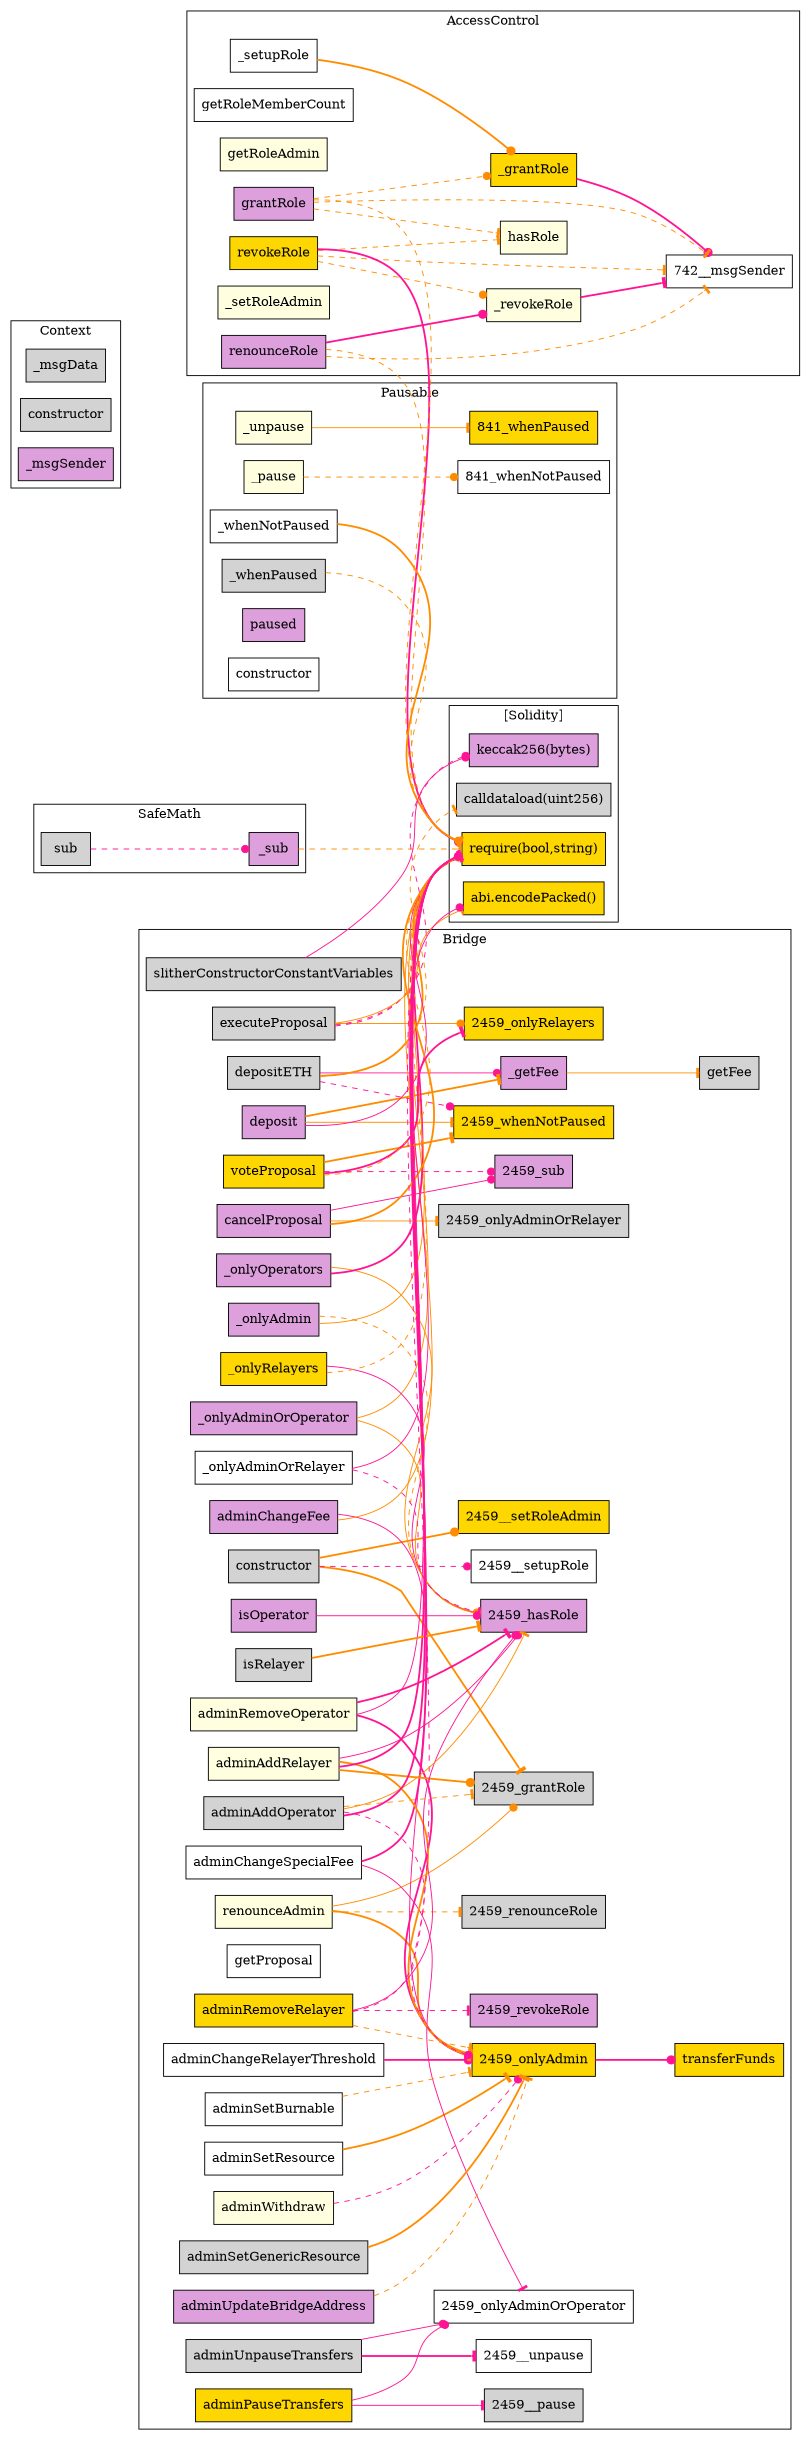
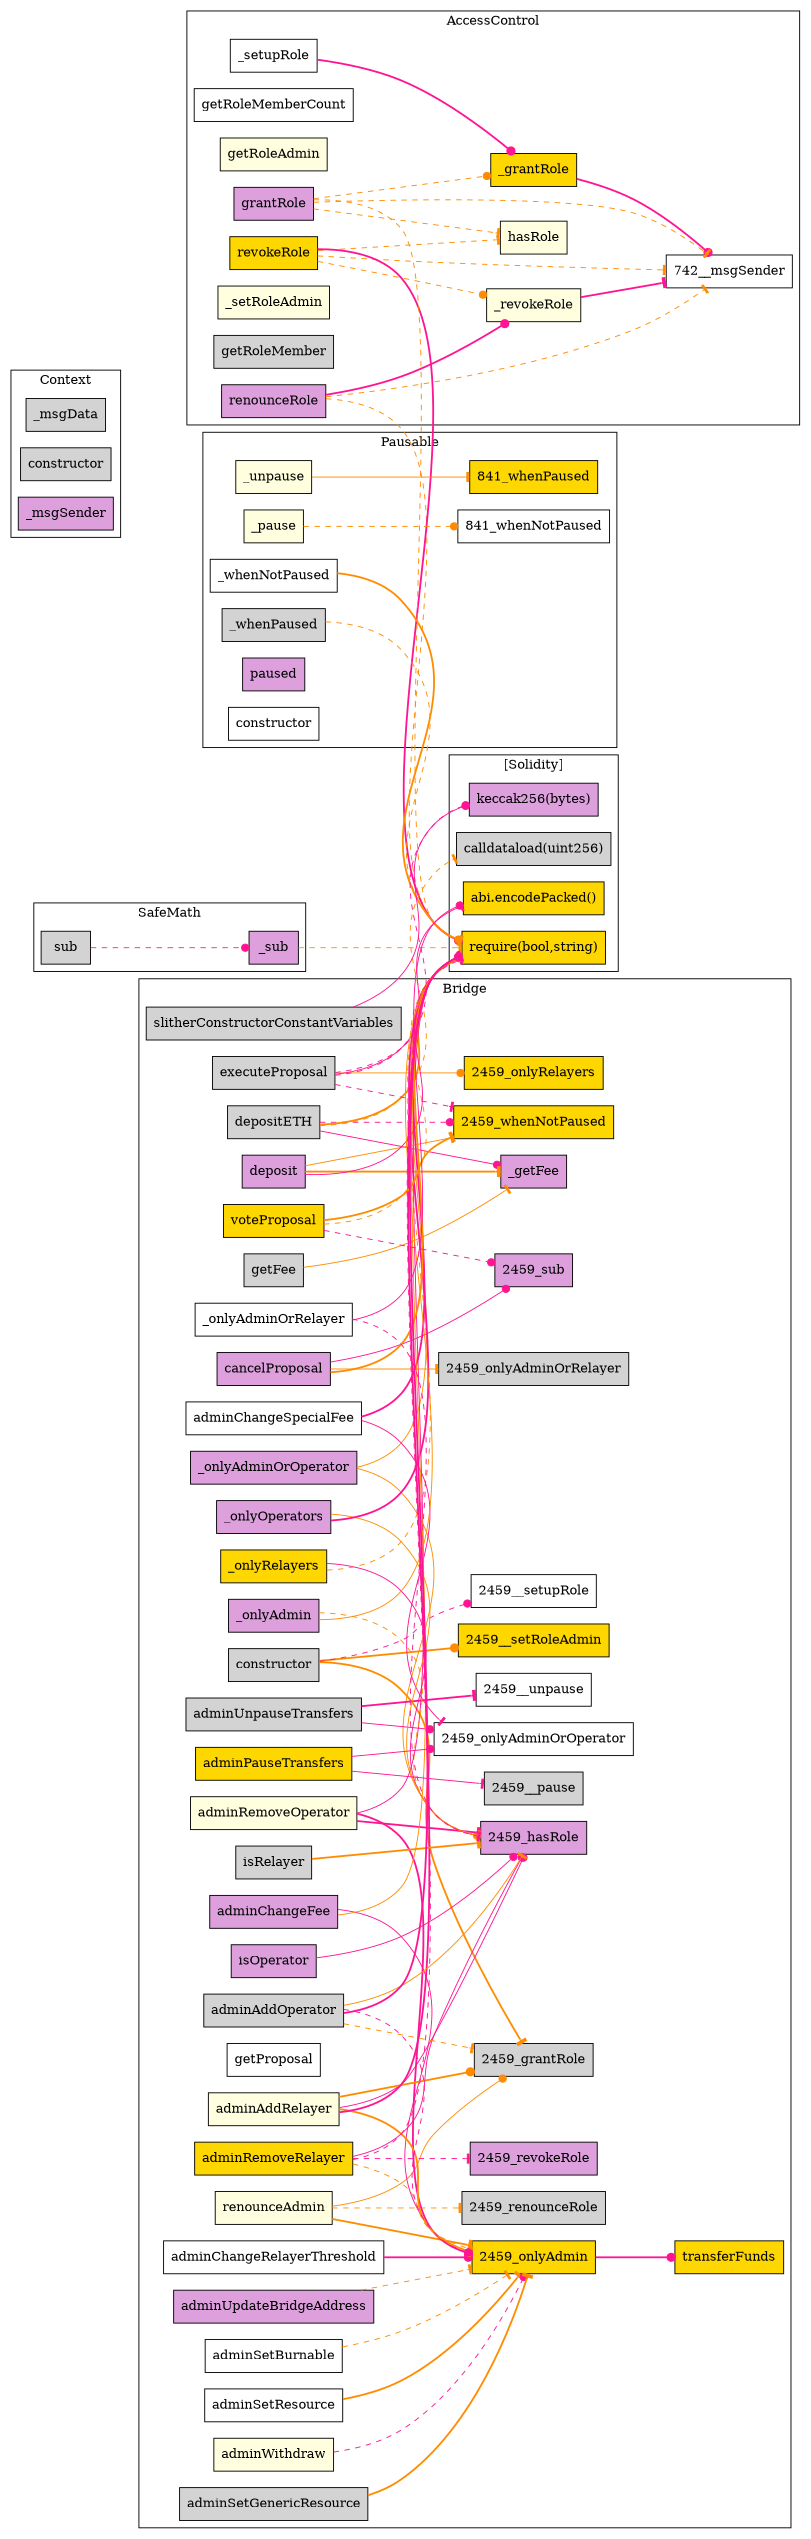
edge "_setupRole" -> "_grantRole": color darkorange -> deeppink
node "getRoleMember": added
edge "executeProposal" -> "abi.encodePacked()": color darkorange -> deeppink
edge "_getFee" -> "getFee": reversed
edge "executeProposal" -> "2459_whenNotPaused": added
edge "voteProposal" -> "2459_onlyRelayers": removed
